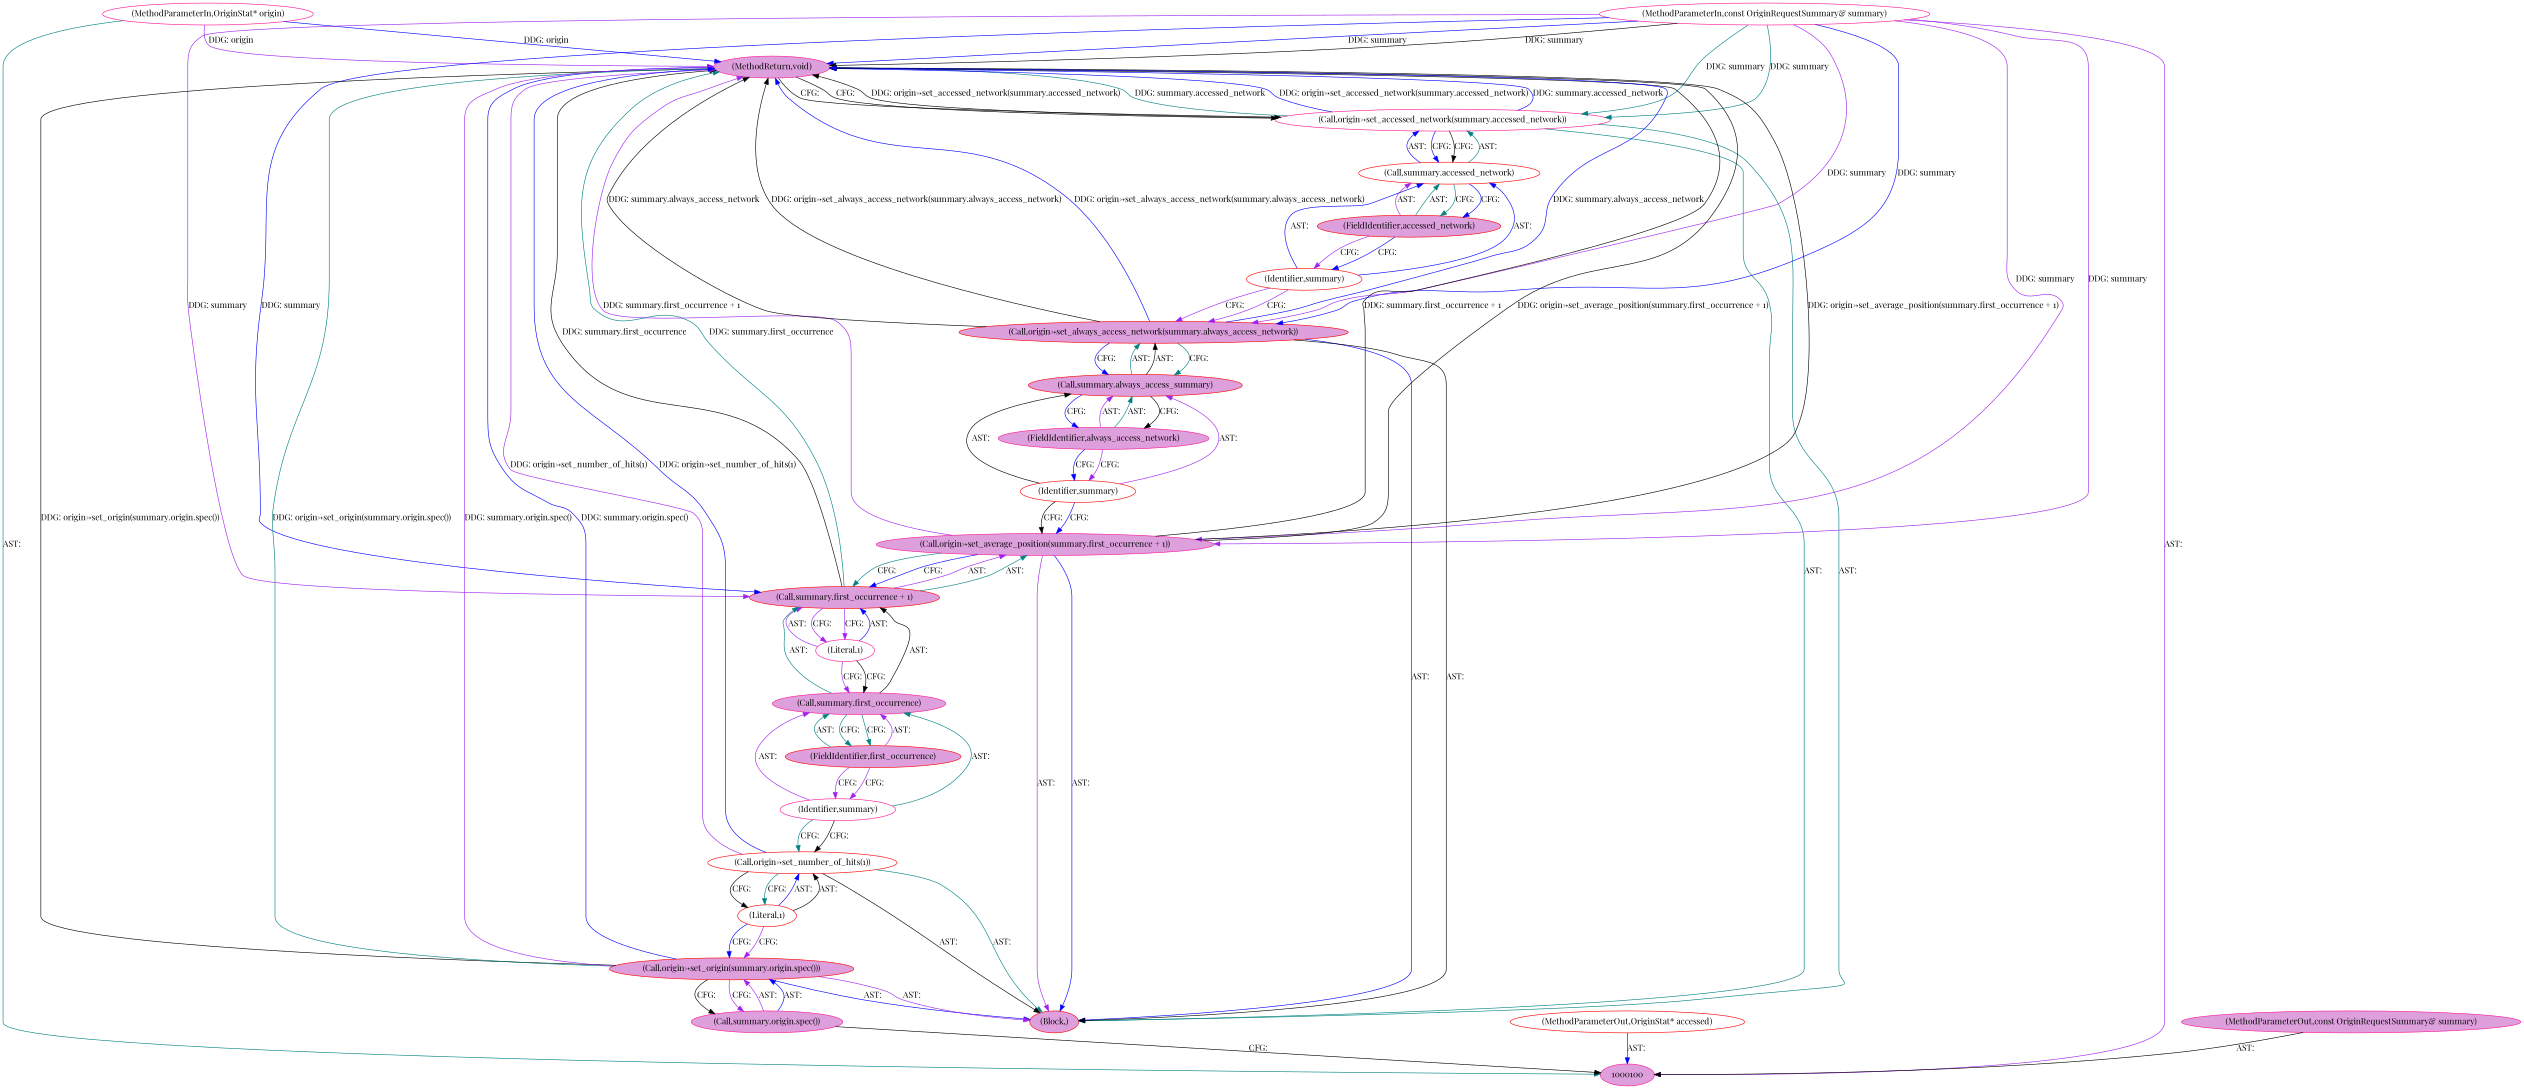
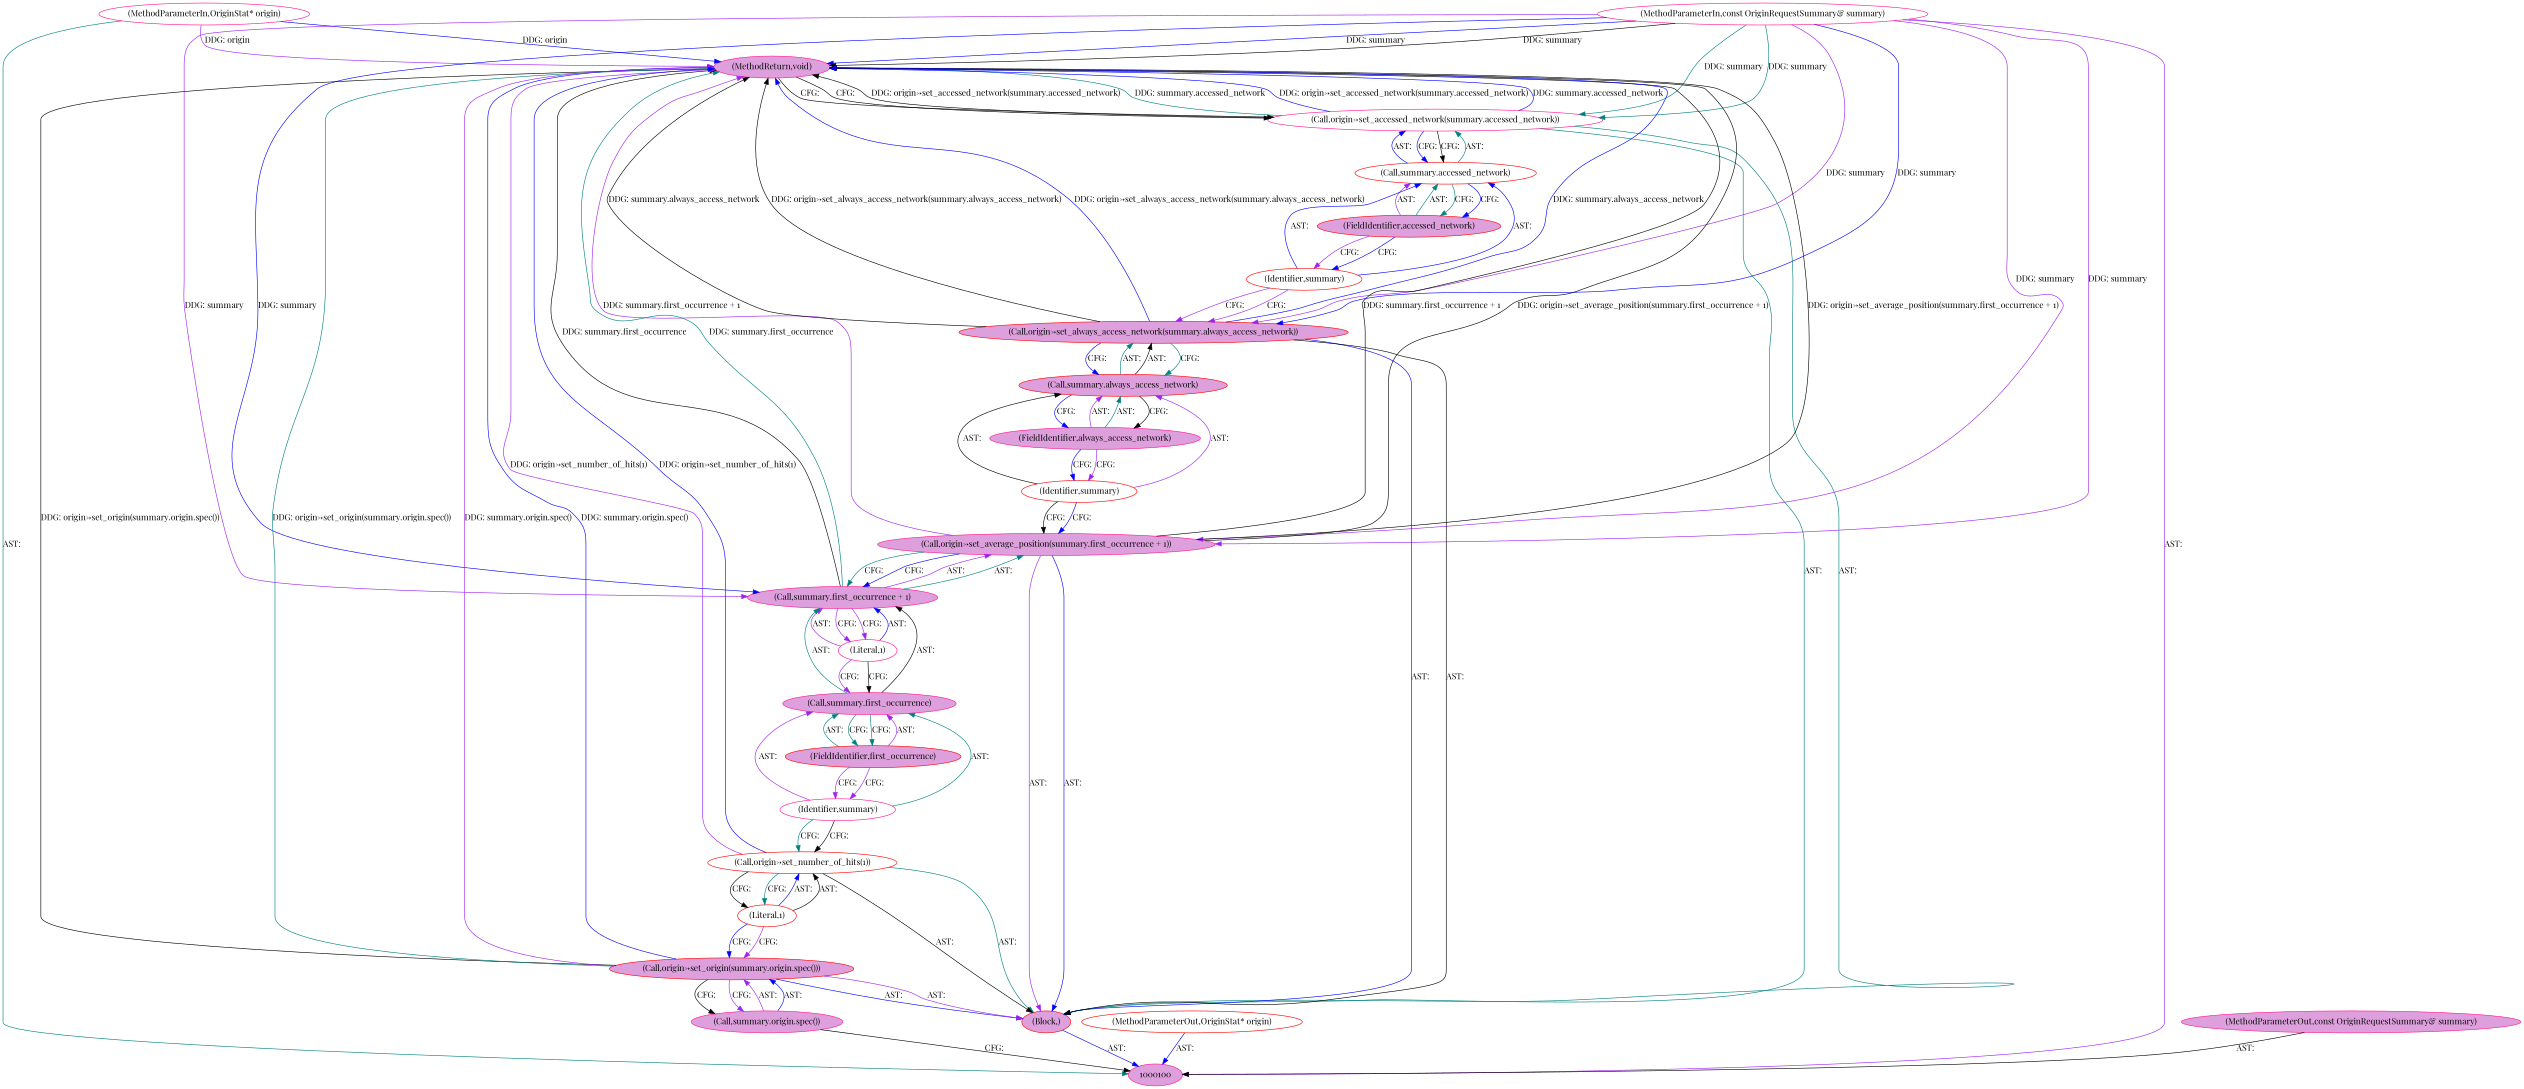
node "(Call,summary.always_access_summary)": label "(Call,summary.always_access_summary)" -> "(Call,summary.always_access_network)"
node "(Call,summary.first_occurrence + 1)": color red -> deeppink
node "(MethodParameterOut,OriginStat* accessed)": label "(MethodParameterOut,OriginStat* accessed)" -> "(MethodParameterOut,OriginStat* origin)"
edge "(Block,)" -> "1000100": added, label "AST:"
